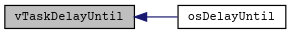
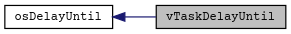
edge "osDelayUntil" -> "vTaskDelayUntil": reversed
